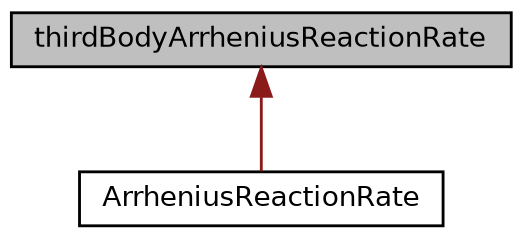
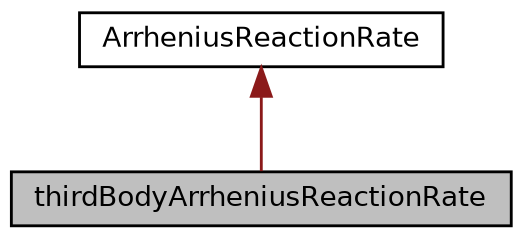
edge "ArrheniusReactionRate" -> "thirdBodyArrheniusReactionRate": reversed
